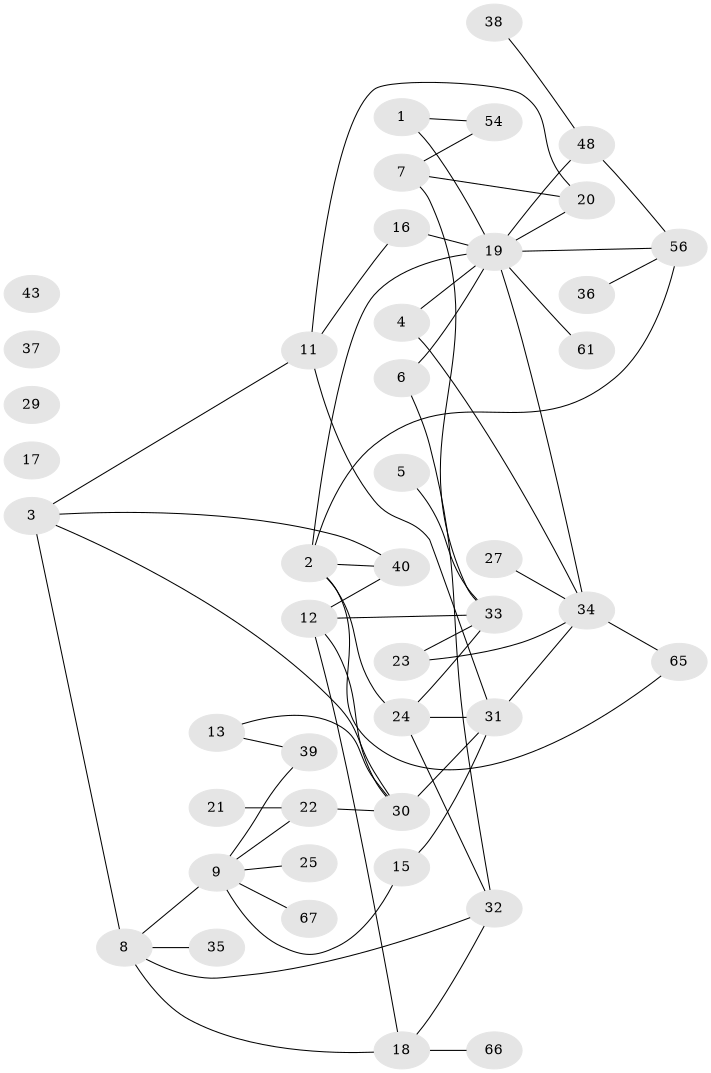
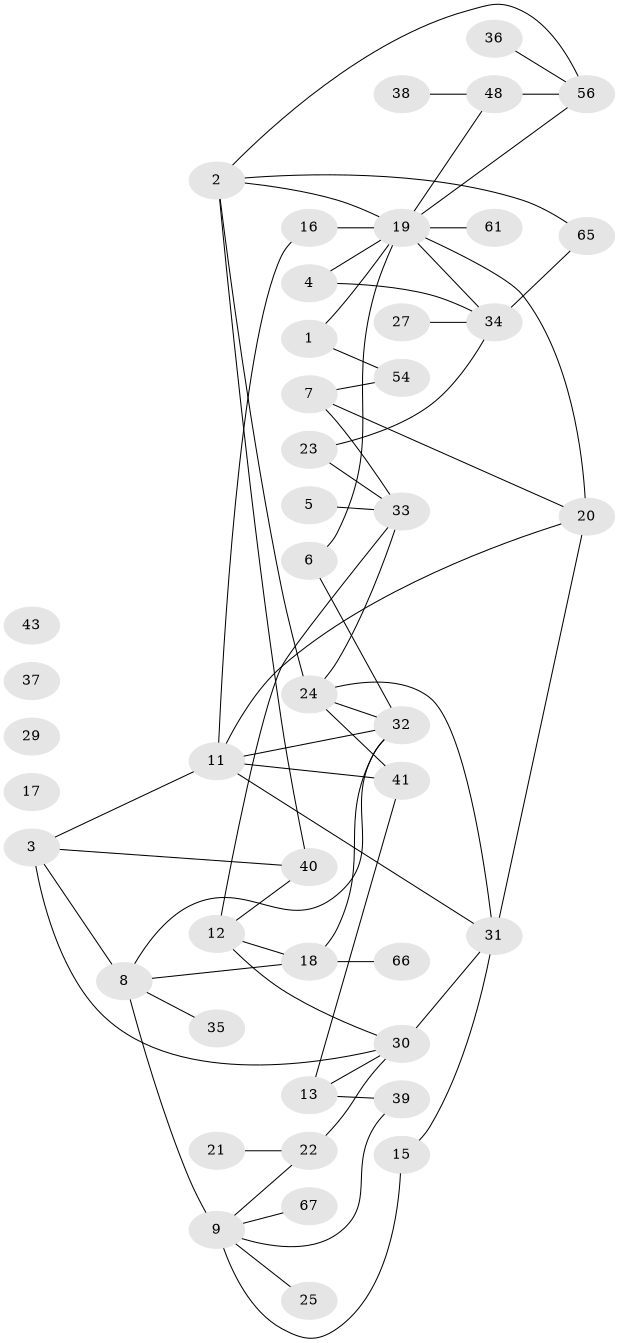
edge "34" -- "31": now "20" -- "31"
edge "32" -- "11": added
node "41": added
